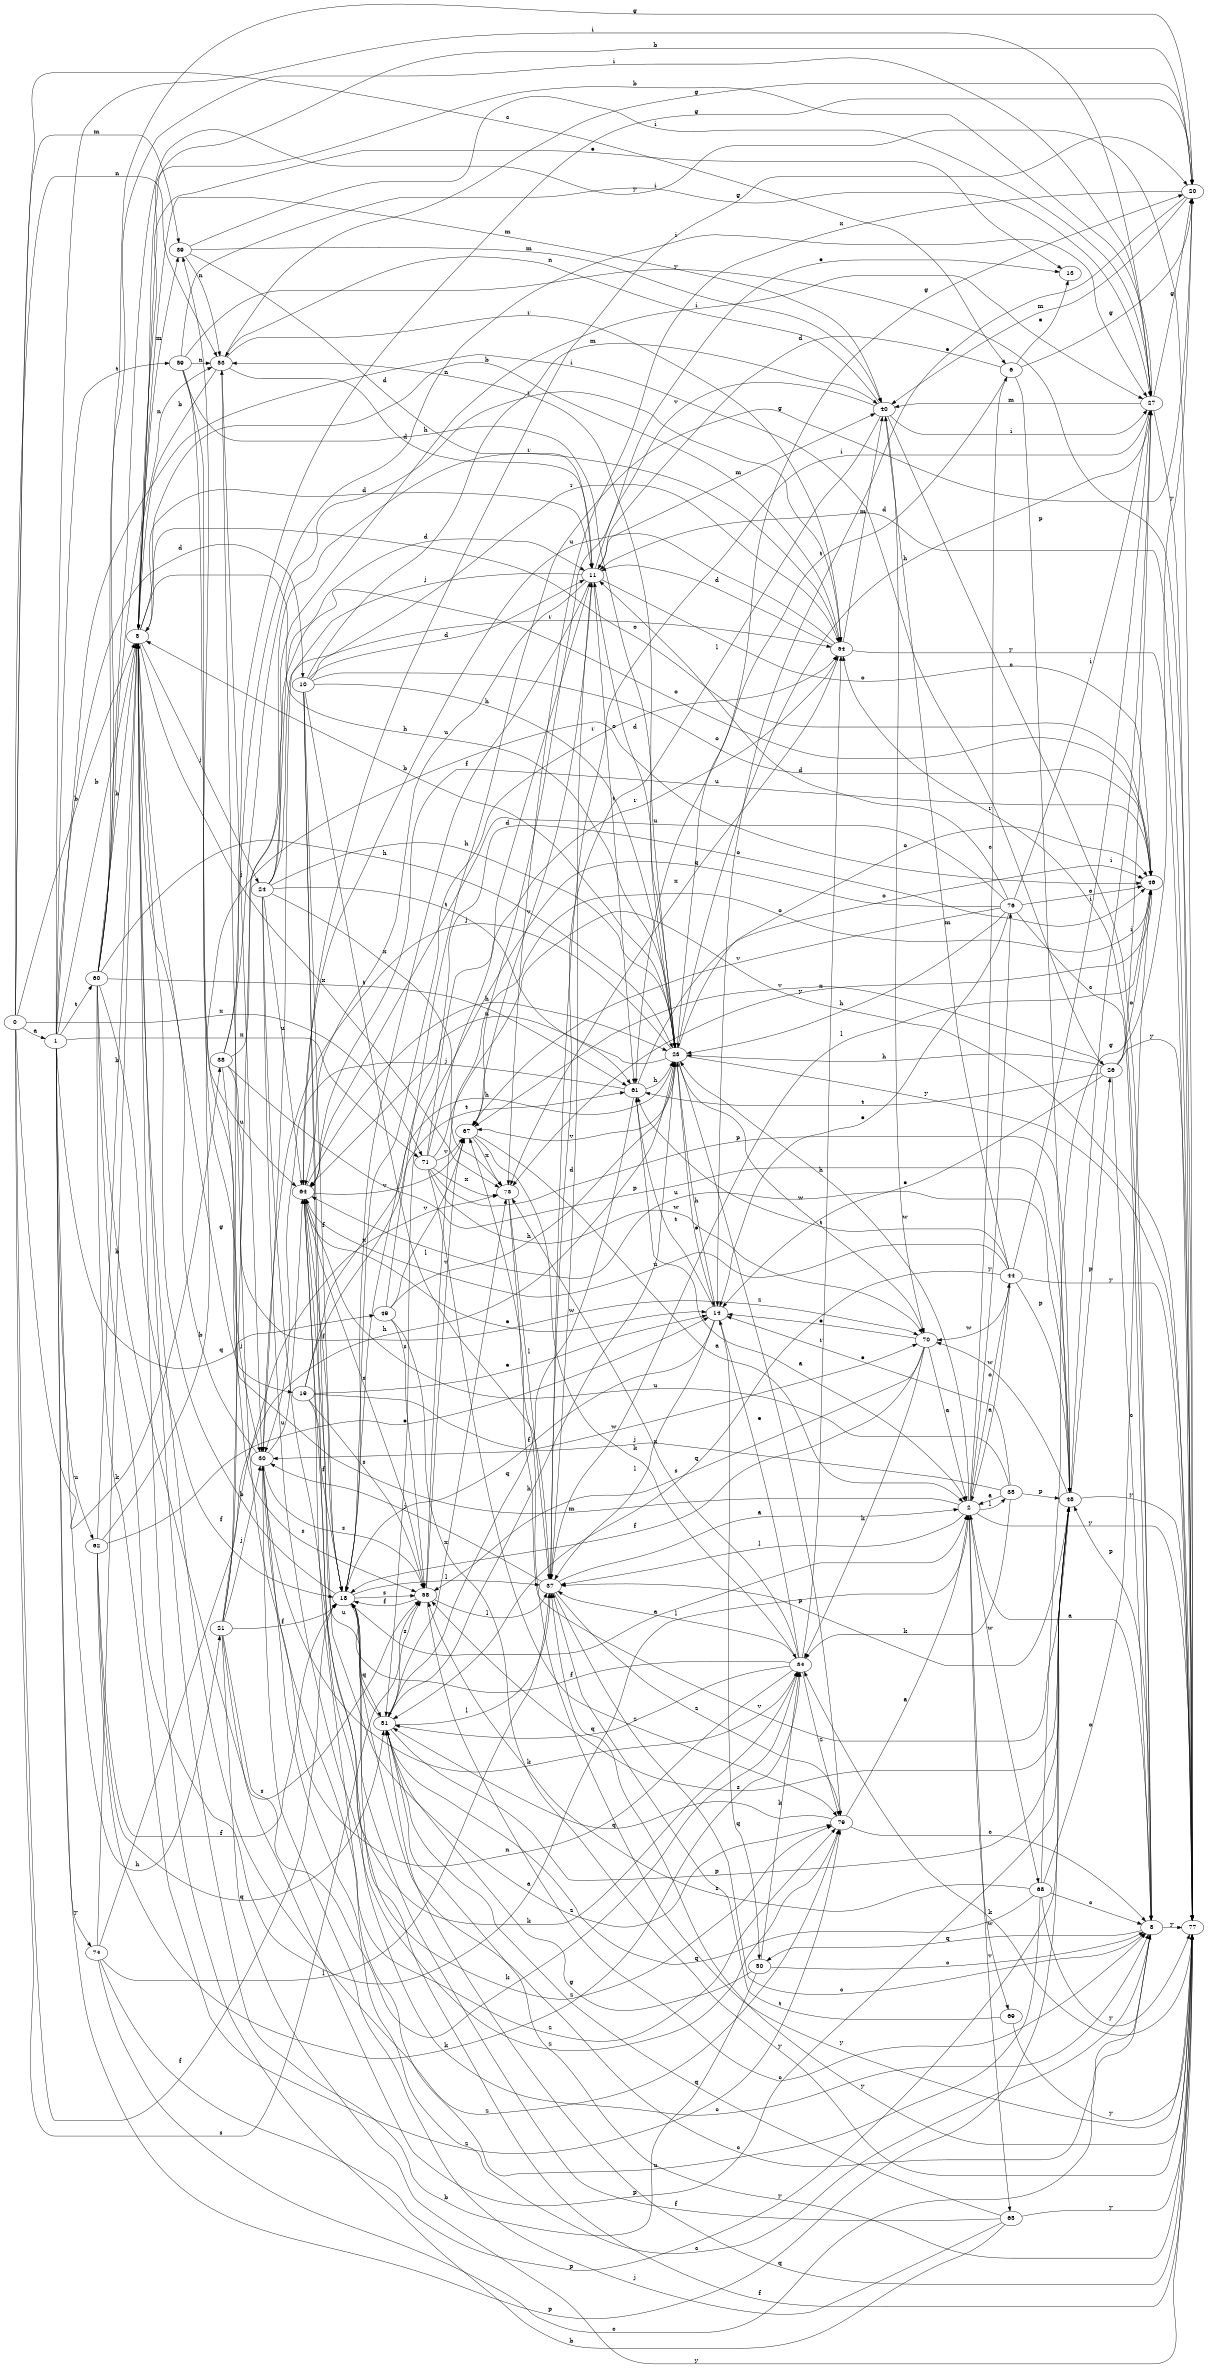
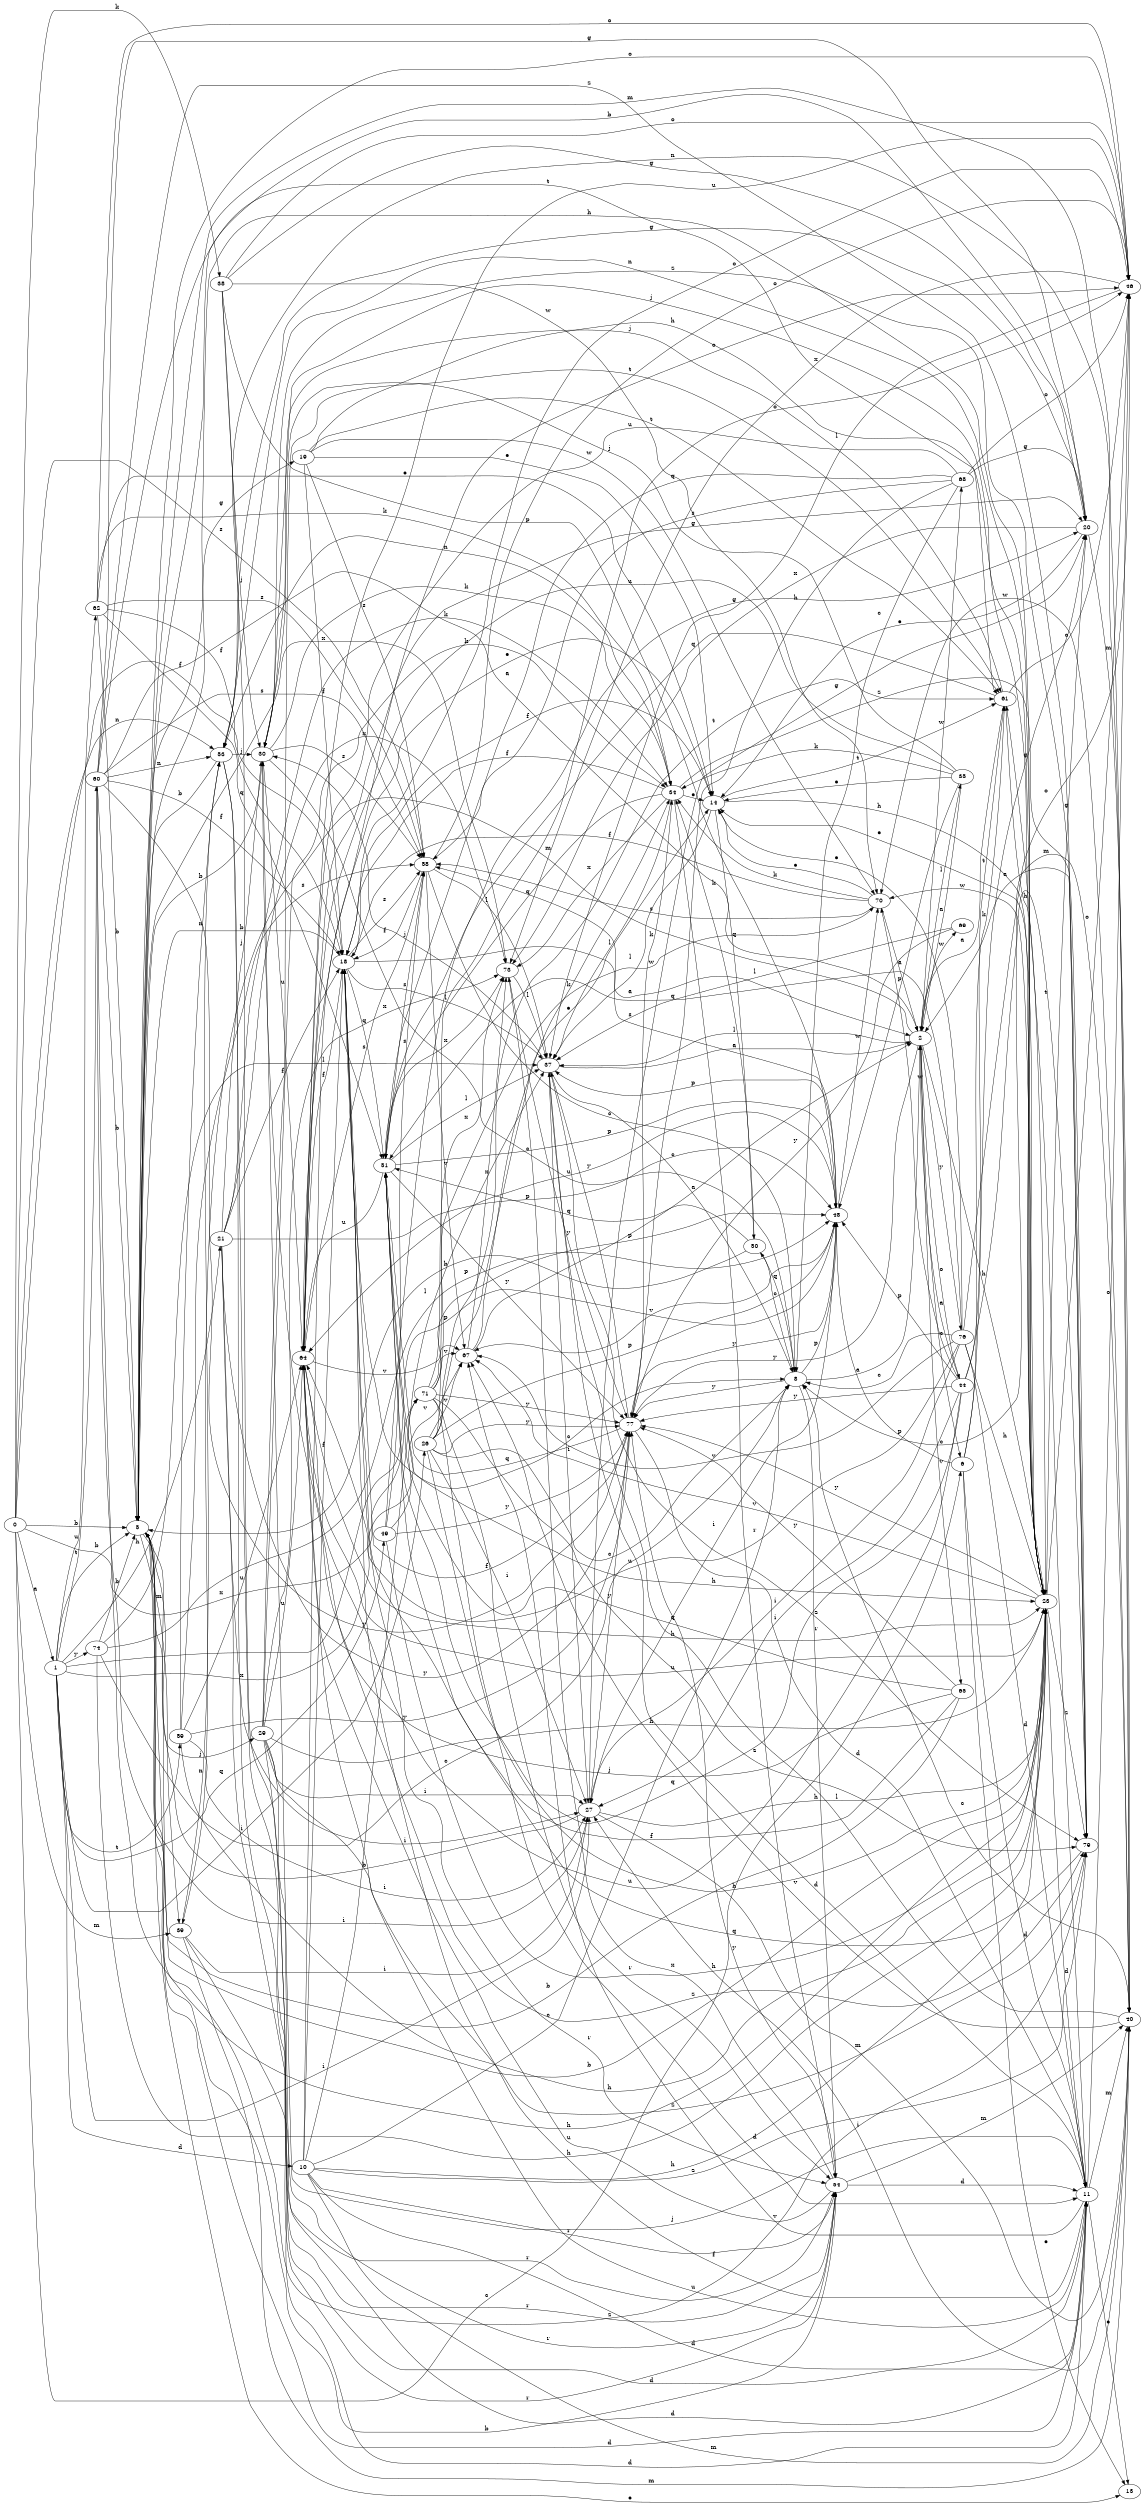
edge "6" -> "61": label "t" -> "k"
edge "62" -> "58": added, label "s"
edge "27" -> "37": reversed
node "24": label "24" -> "29"
edge "48" -> "26": reversed
edge "50" -> "51": label "g" -> "q"
edge "69" -> "37": label "t" -> "l"
edge "68" -> "77": label "y" -> "h"
